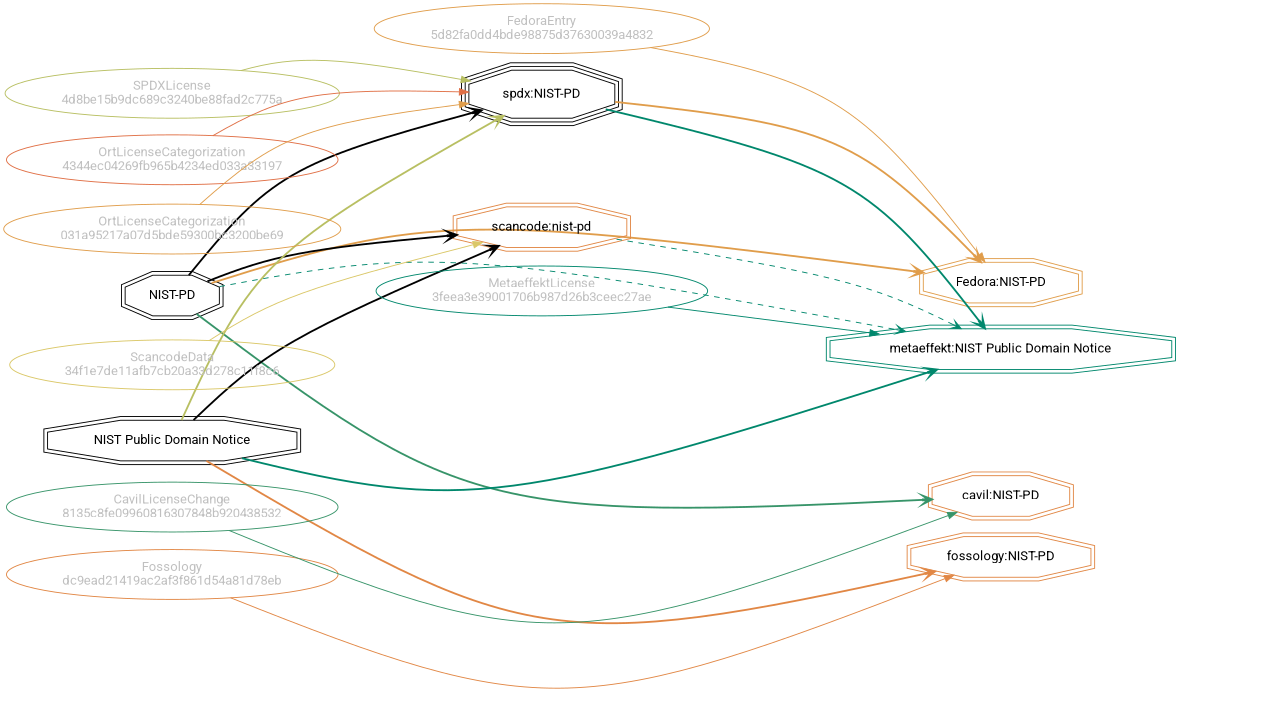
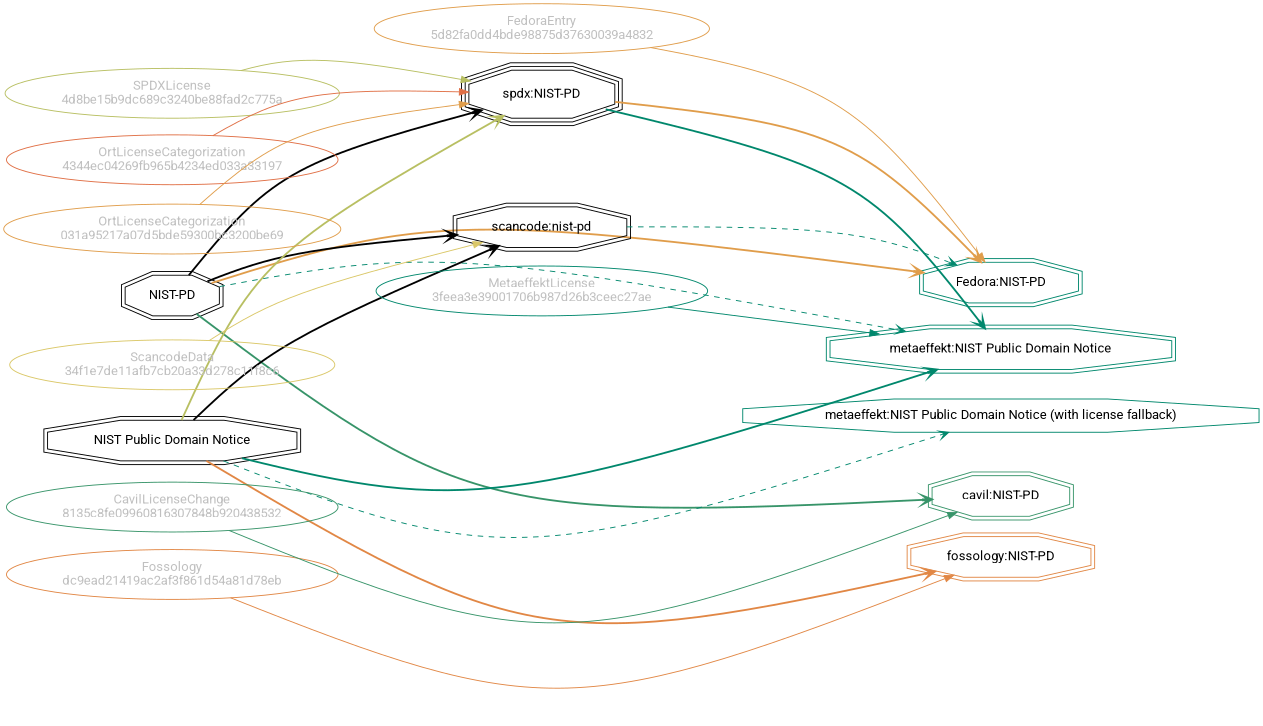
node "scancode:nist-pd": color #e18745 -> black
edge "scancode:nist-pd" -> "metaeffekt:NIST Public Domain Notice": now "scancode:nist-pd" -> "Fedora:NIST-PD"
node "Fedora:NIST-PD": color #e09d4b -> #00876c
node "metaeffekt:NIST Public Domain Notice (with license fallback)": added
node "cavil:NIST-PD": color #e18745 -> #379469
